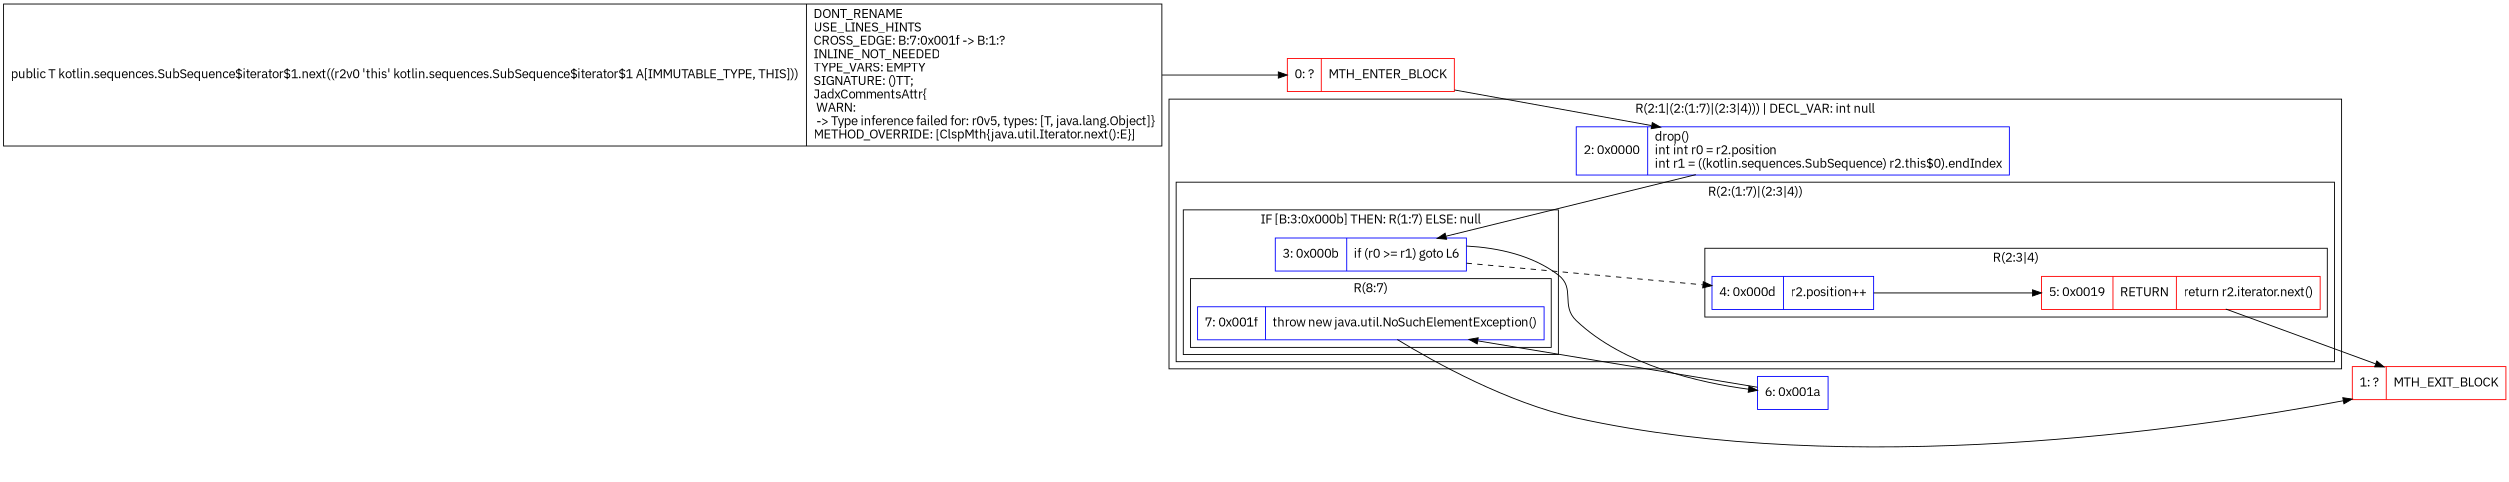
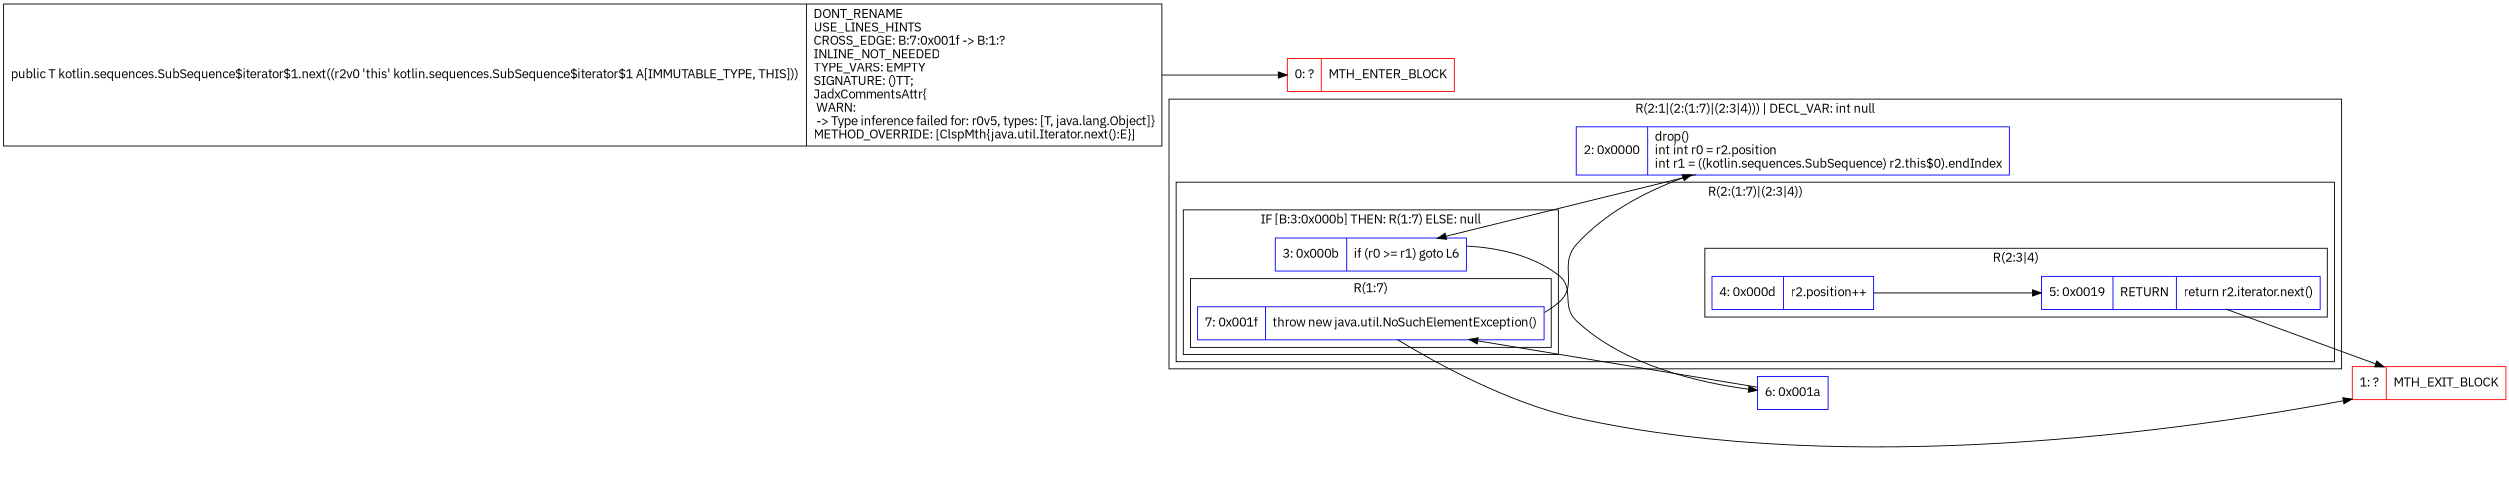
edge "0: ?" -> "2: 0x0000": now "7: 0x001f" -> "2: 0x0000"
edge "3: 0x000b" -> "4: 0x000d": removed
cluster "R(8:7)": label "R(8:7)" -> "R(1:7)"
node "5: 0x0019": color red -> blue
